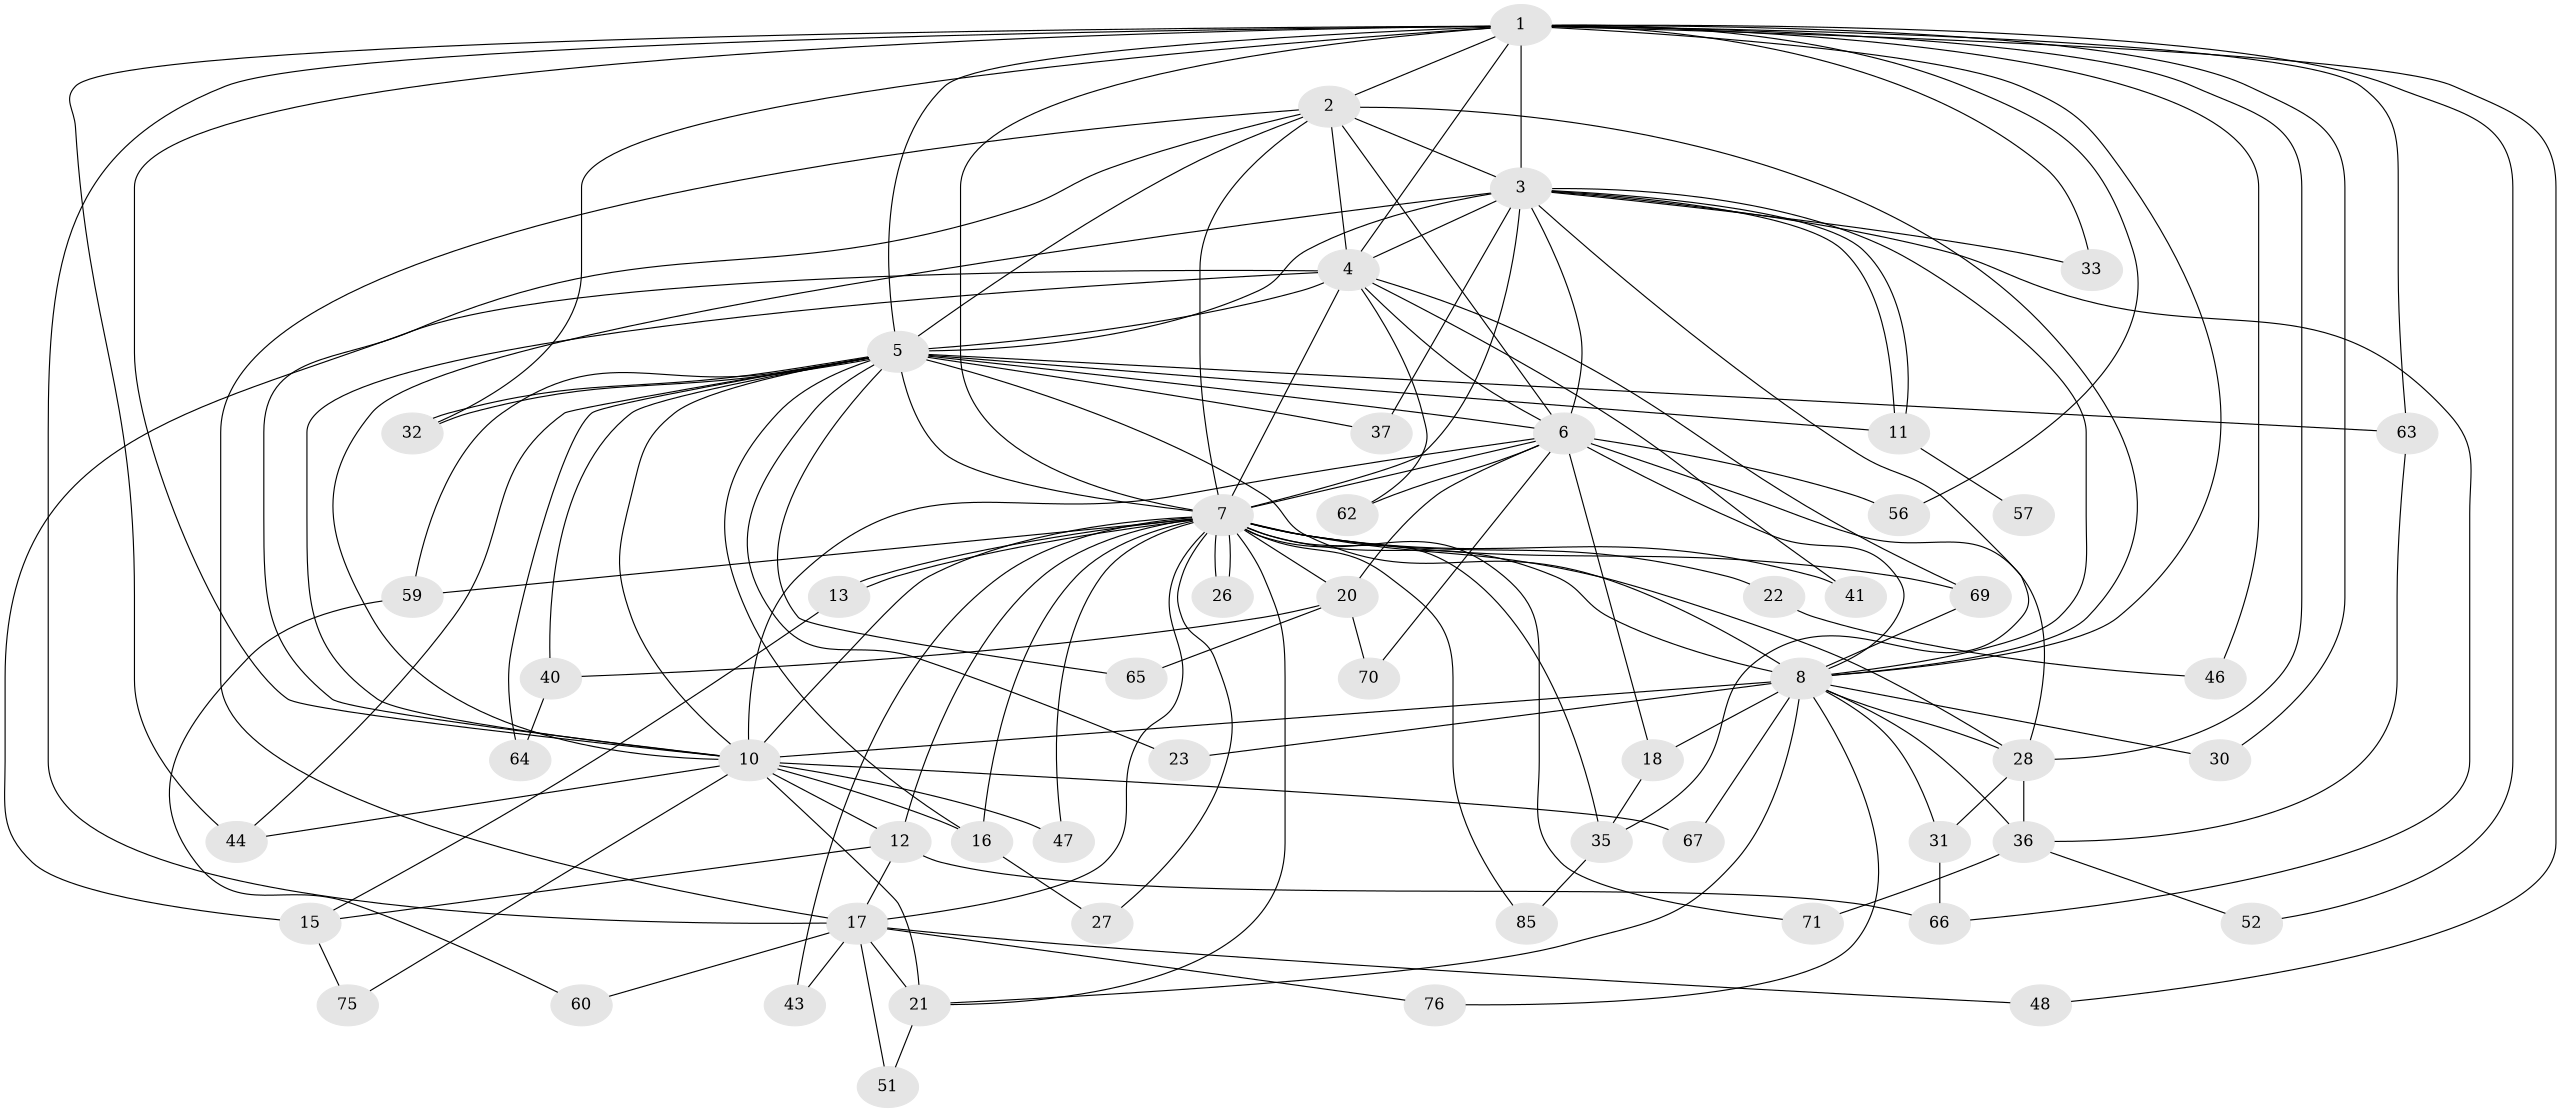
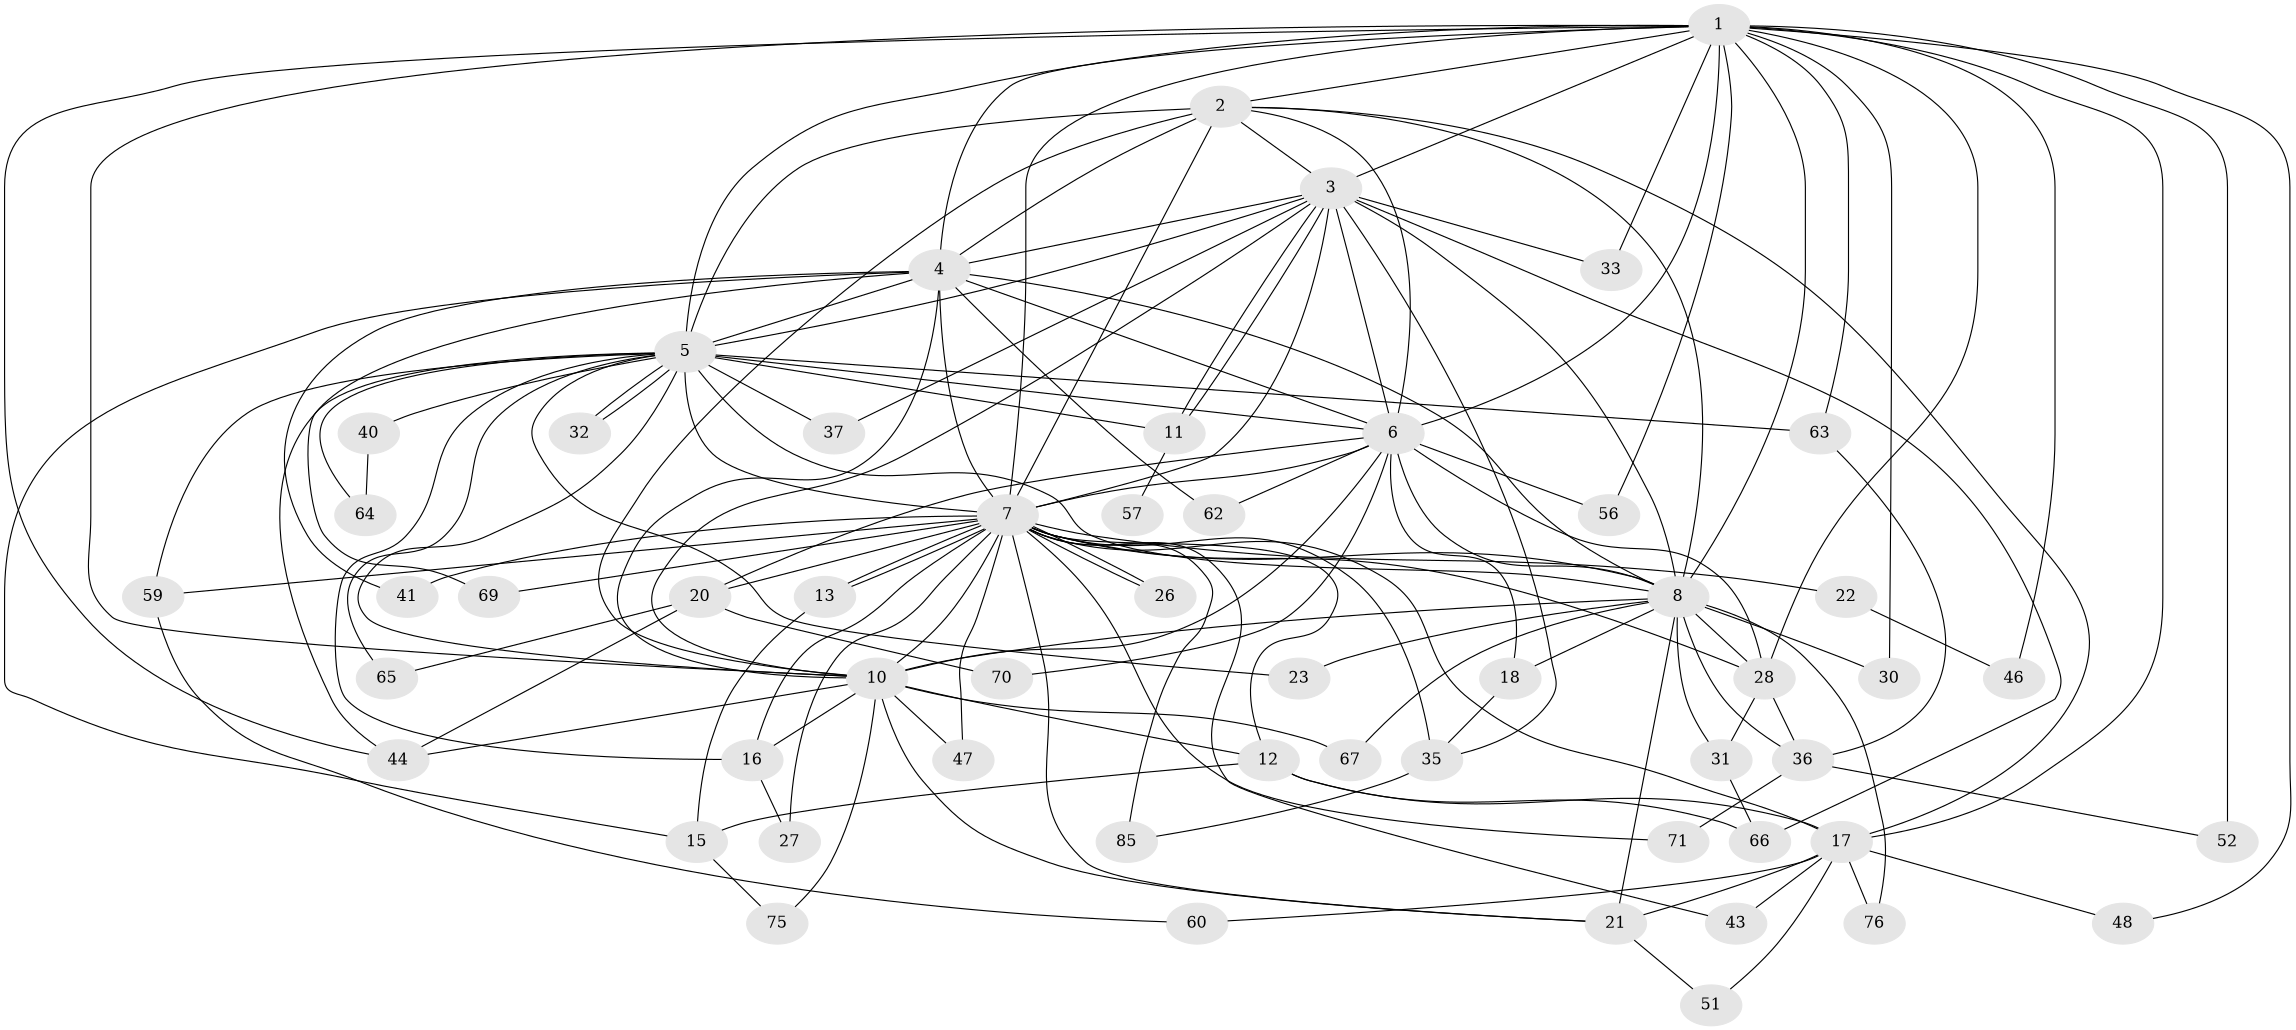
edge "1" -- "32": now "1" -- "6"
edge "69" -- "8": now "4" -- "8"
edge "20" -- "40": now "20" -- "44"
